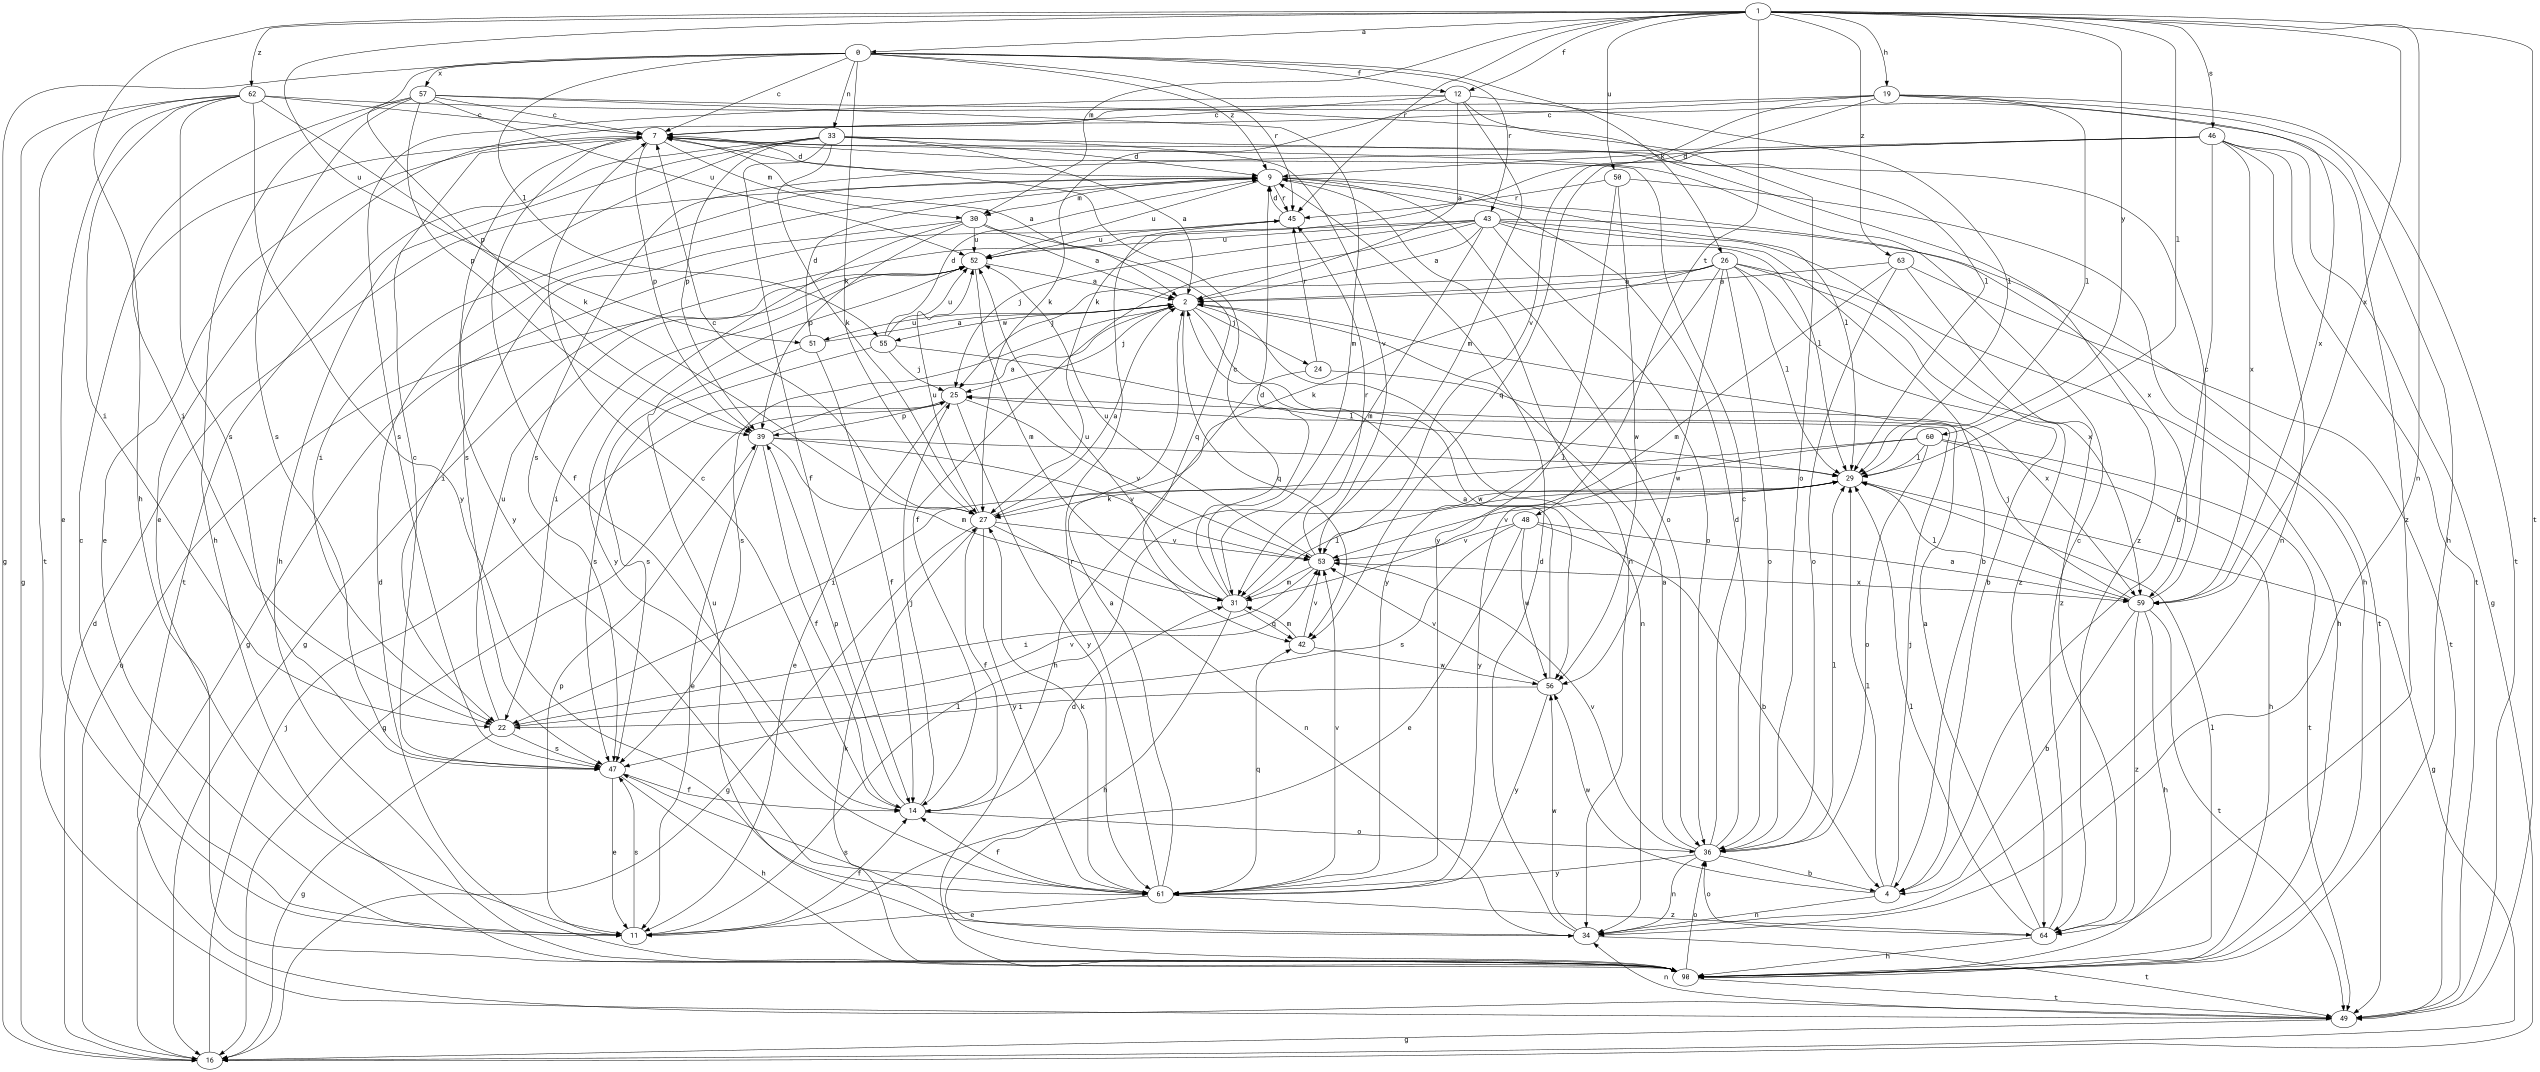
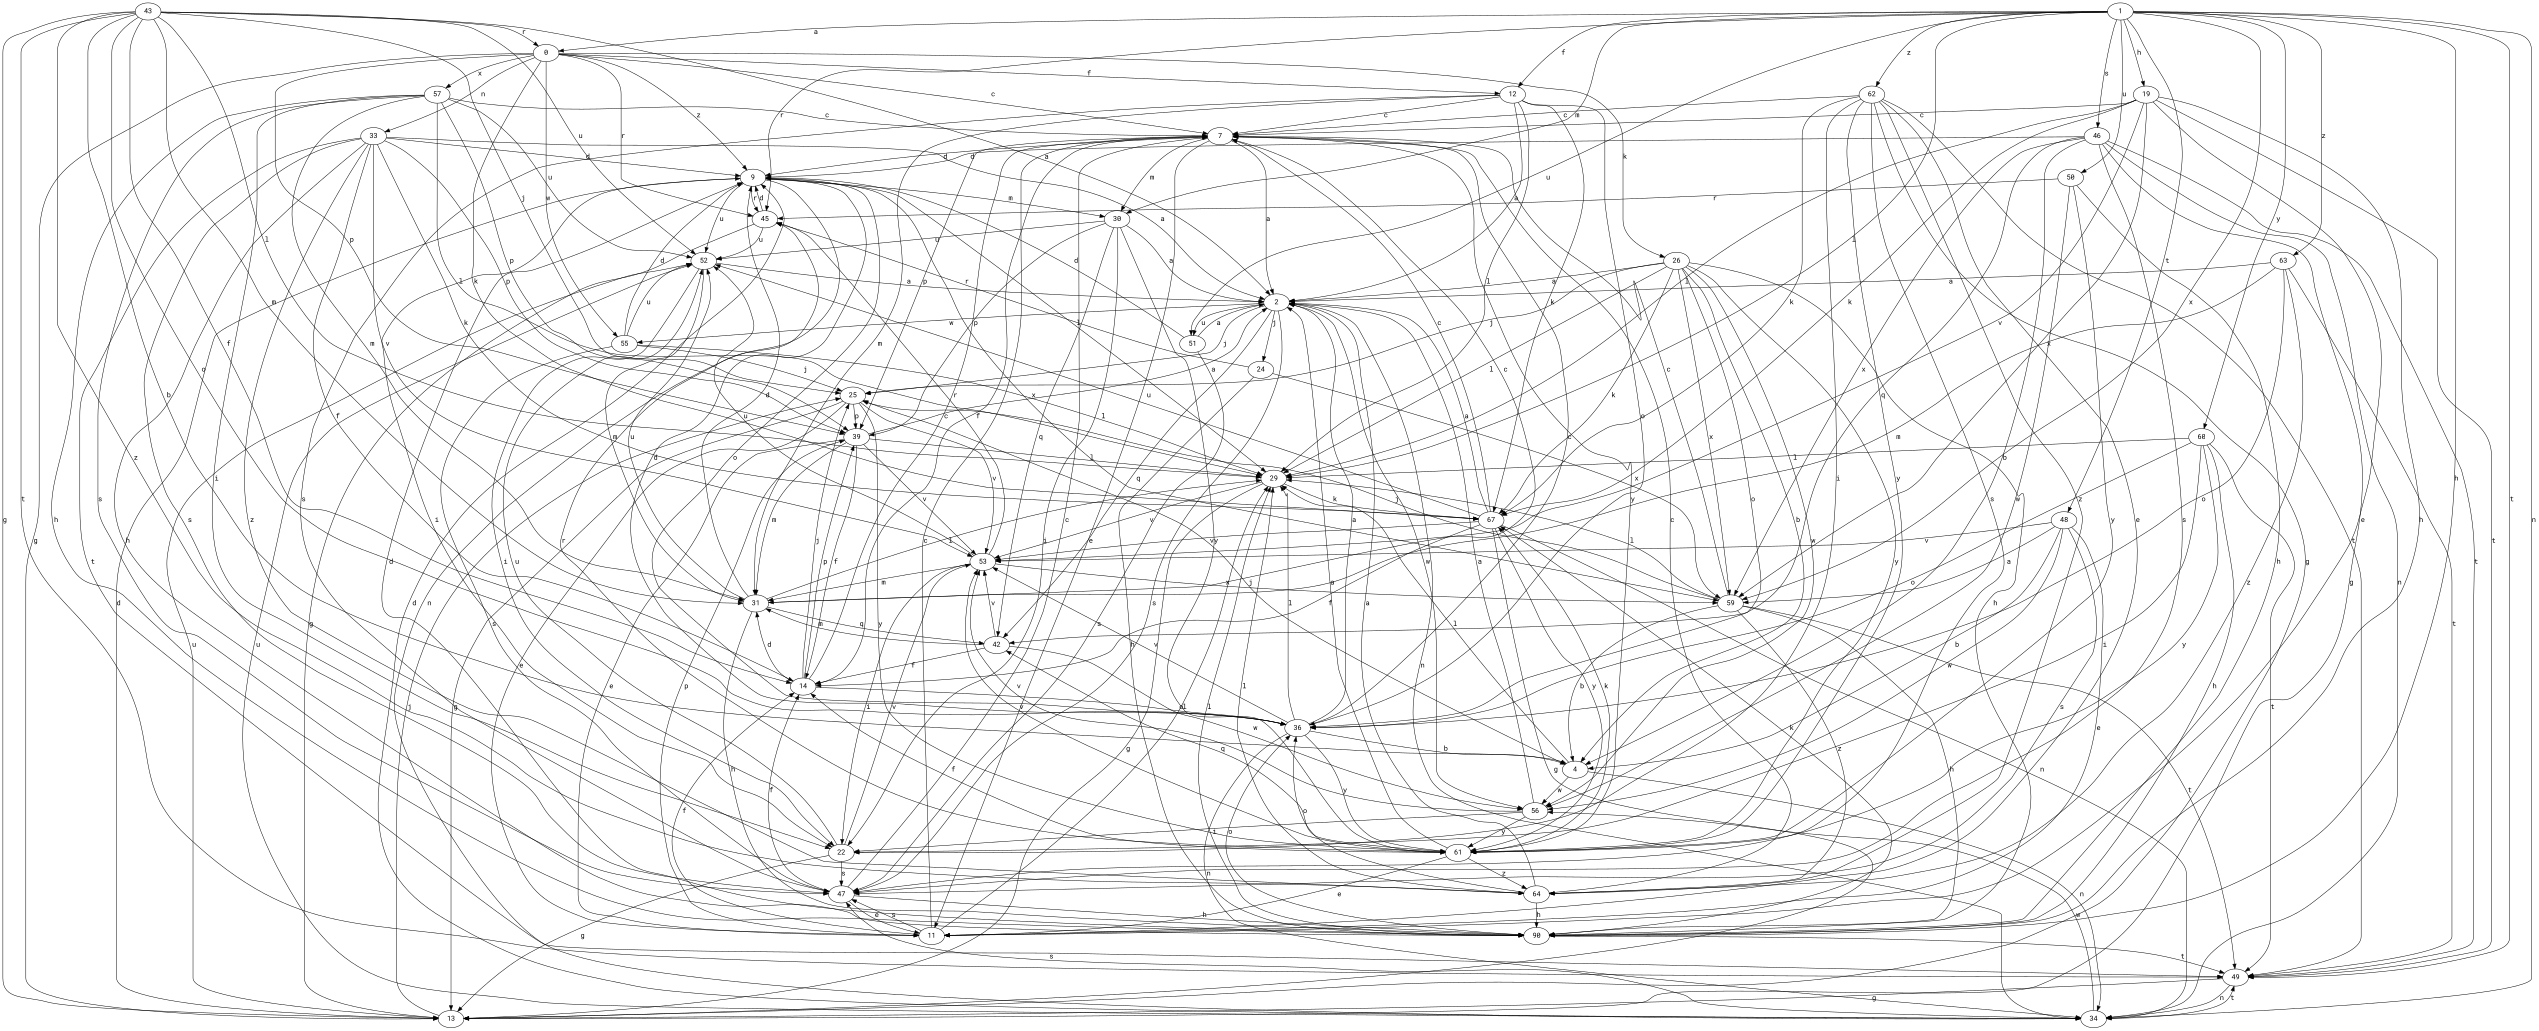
edge "0" -> "43": reversed
edge "0" -> "55": label "l" -> "w"
node "27": label "27" -> "67"
edge "51" -> "14": now "42" -> "14"
node "16": label "16" -> "13"
